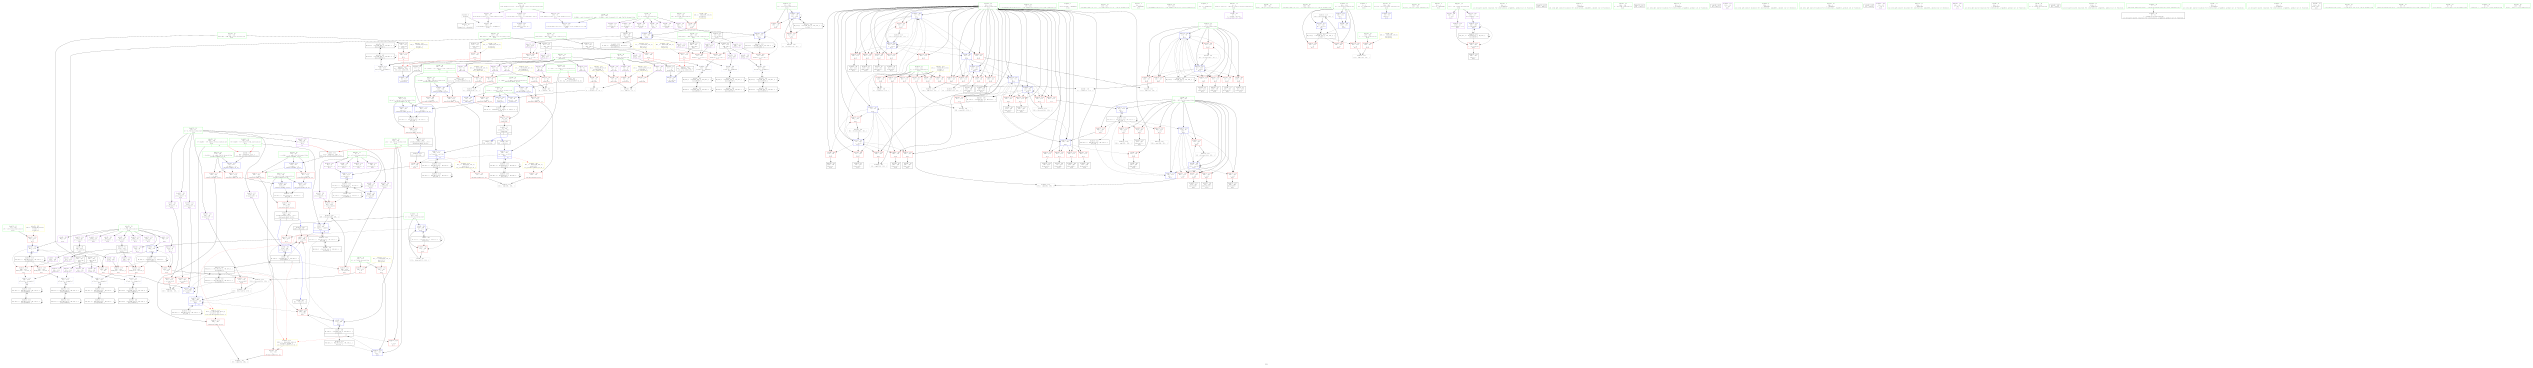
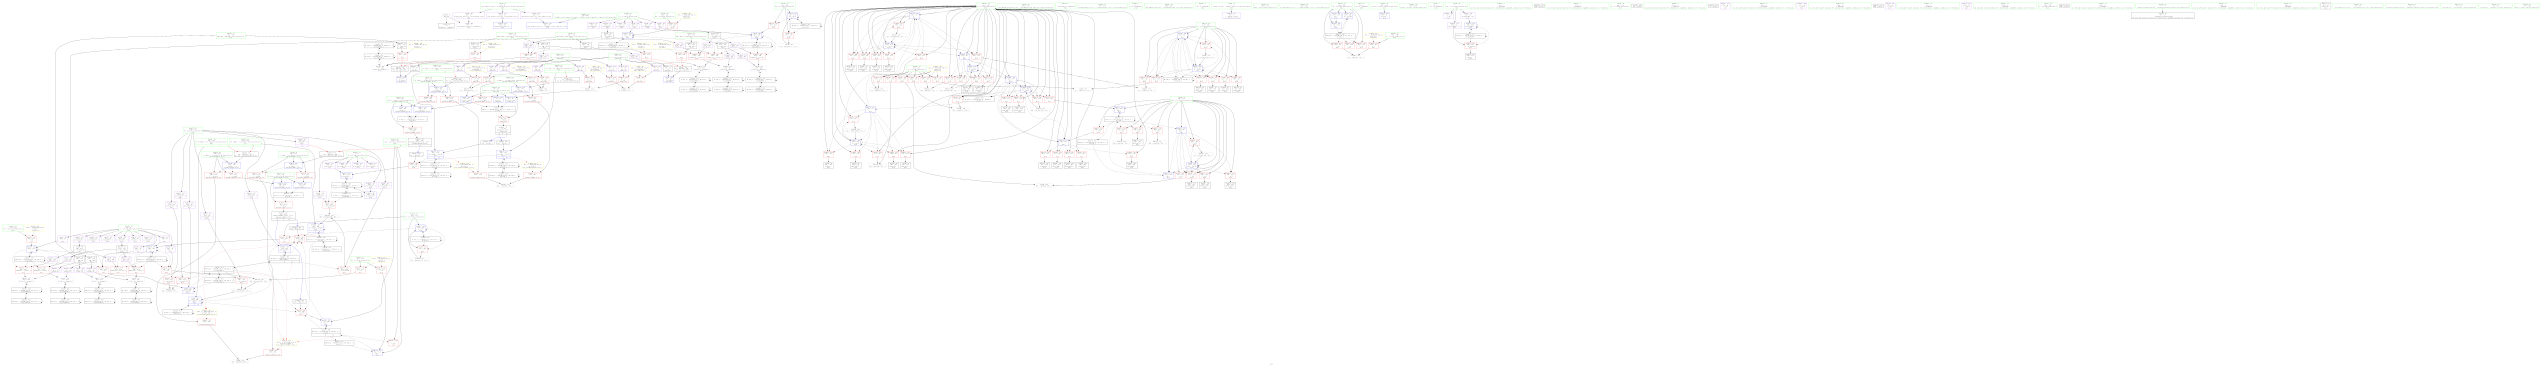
node "NodeID: 148": added
node "NodeID: 419": removed
